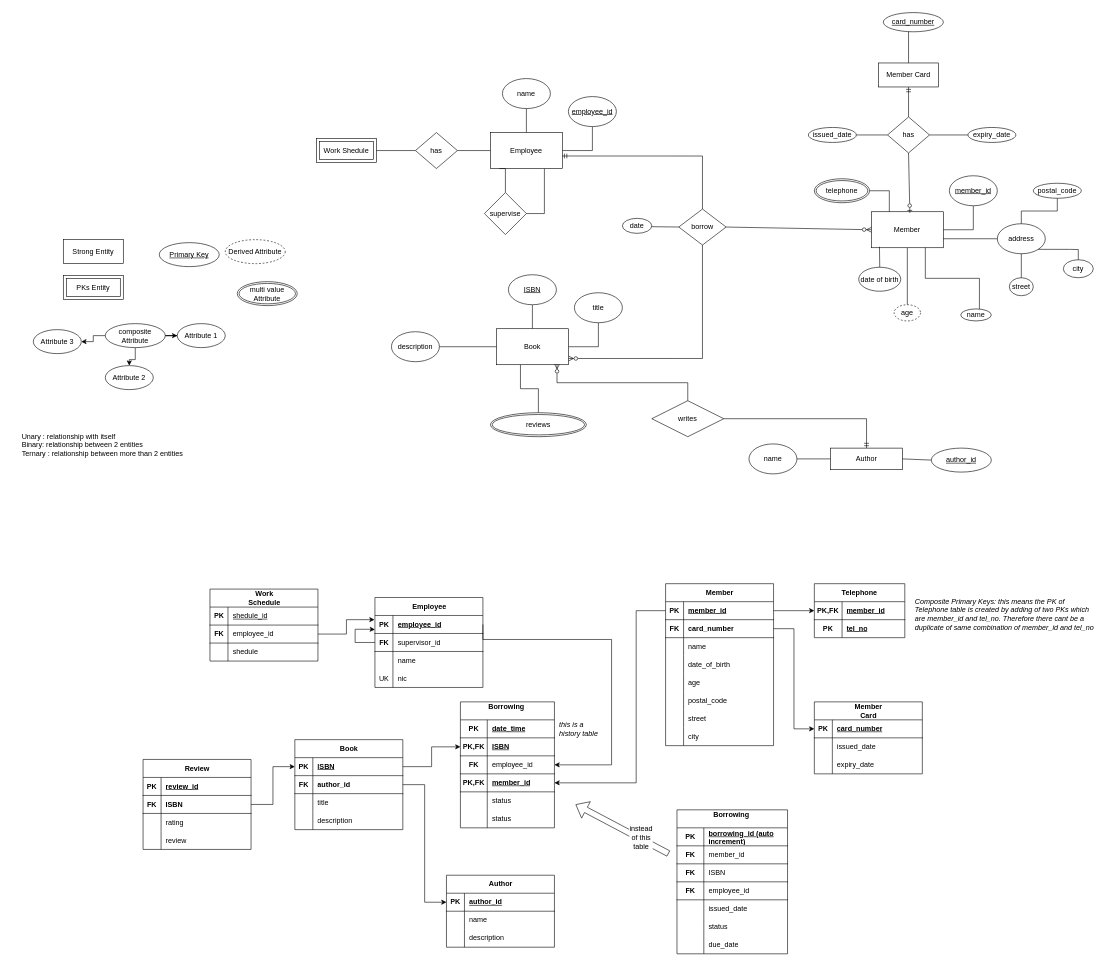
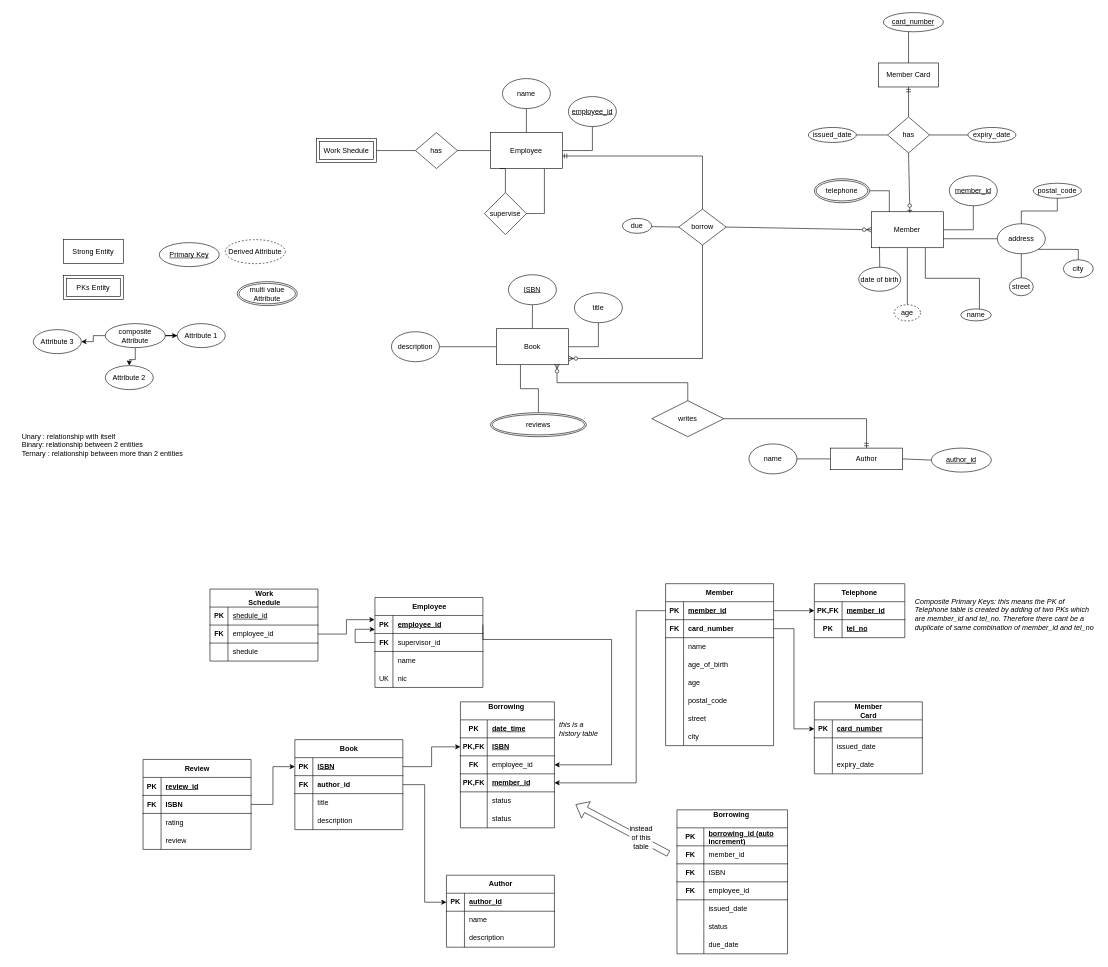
node "date": label "date" -> "due"
node "date_of_birth": label "date_of_birth" -> "age_of_birth"
